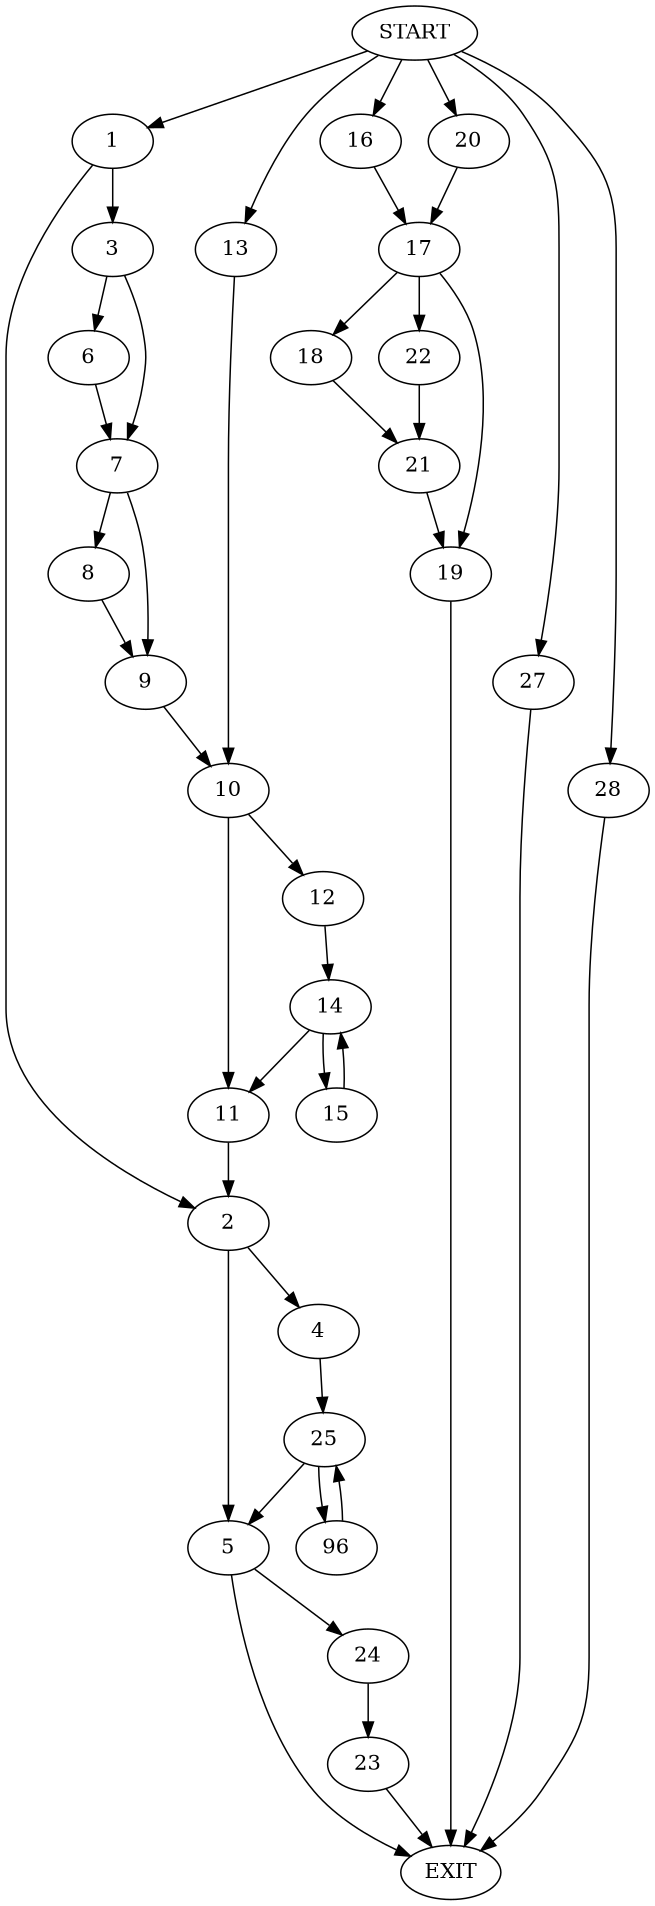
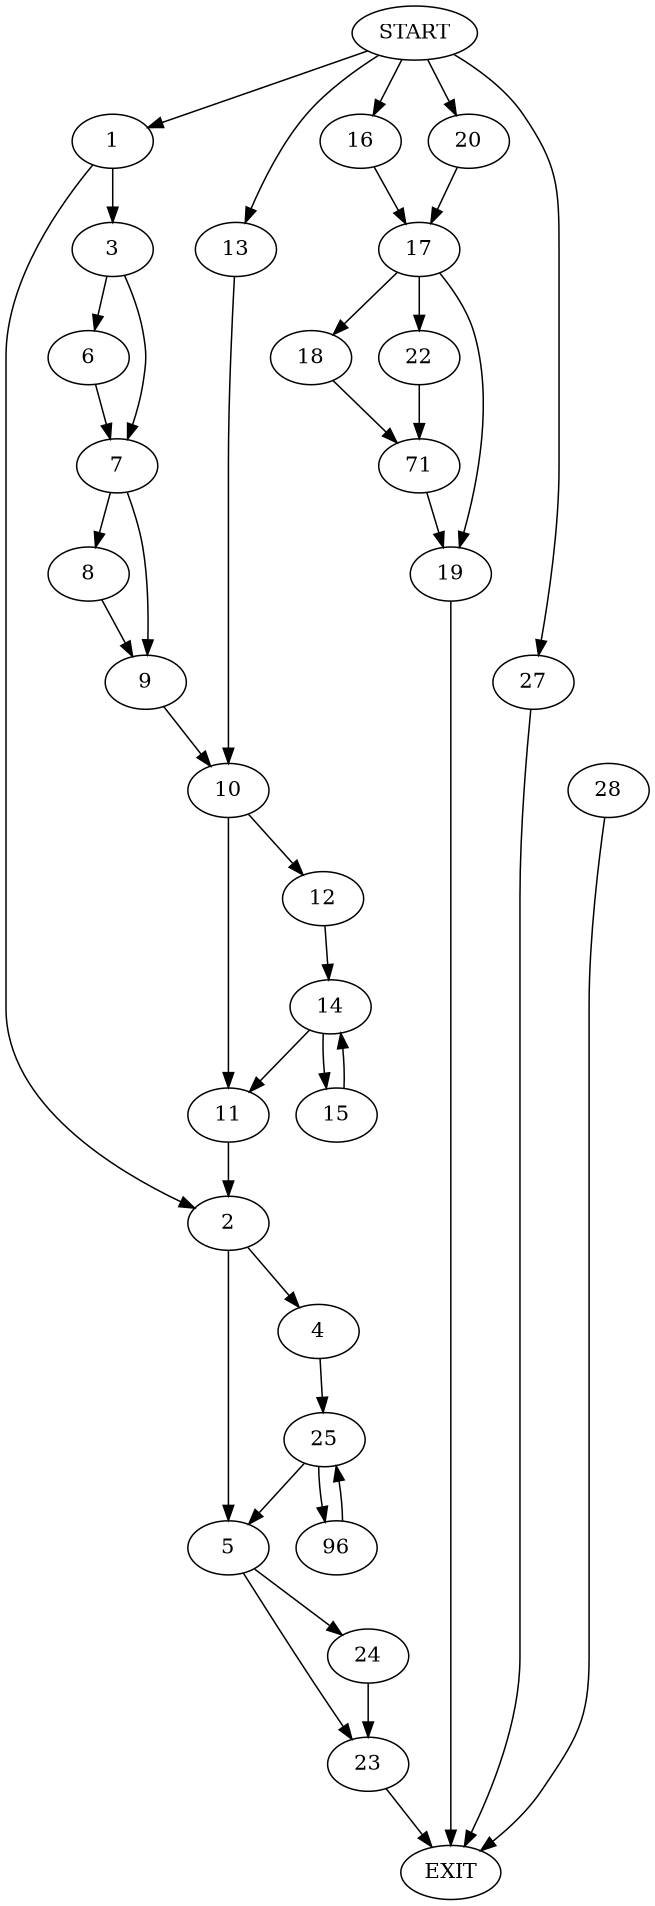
edge "START" -> "28": removed
node "21": label "21" -> "71"
edge "5" -> "EXIT": now "5" -> "23"
